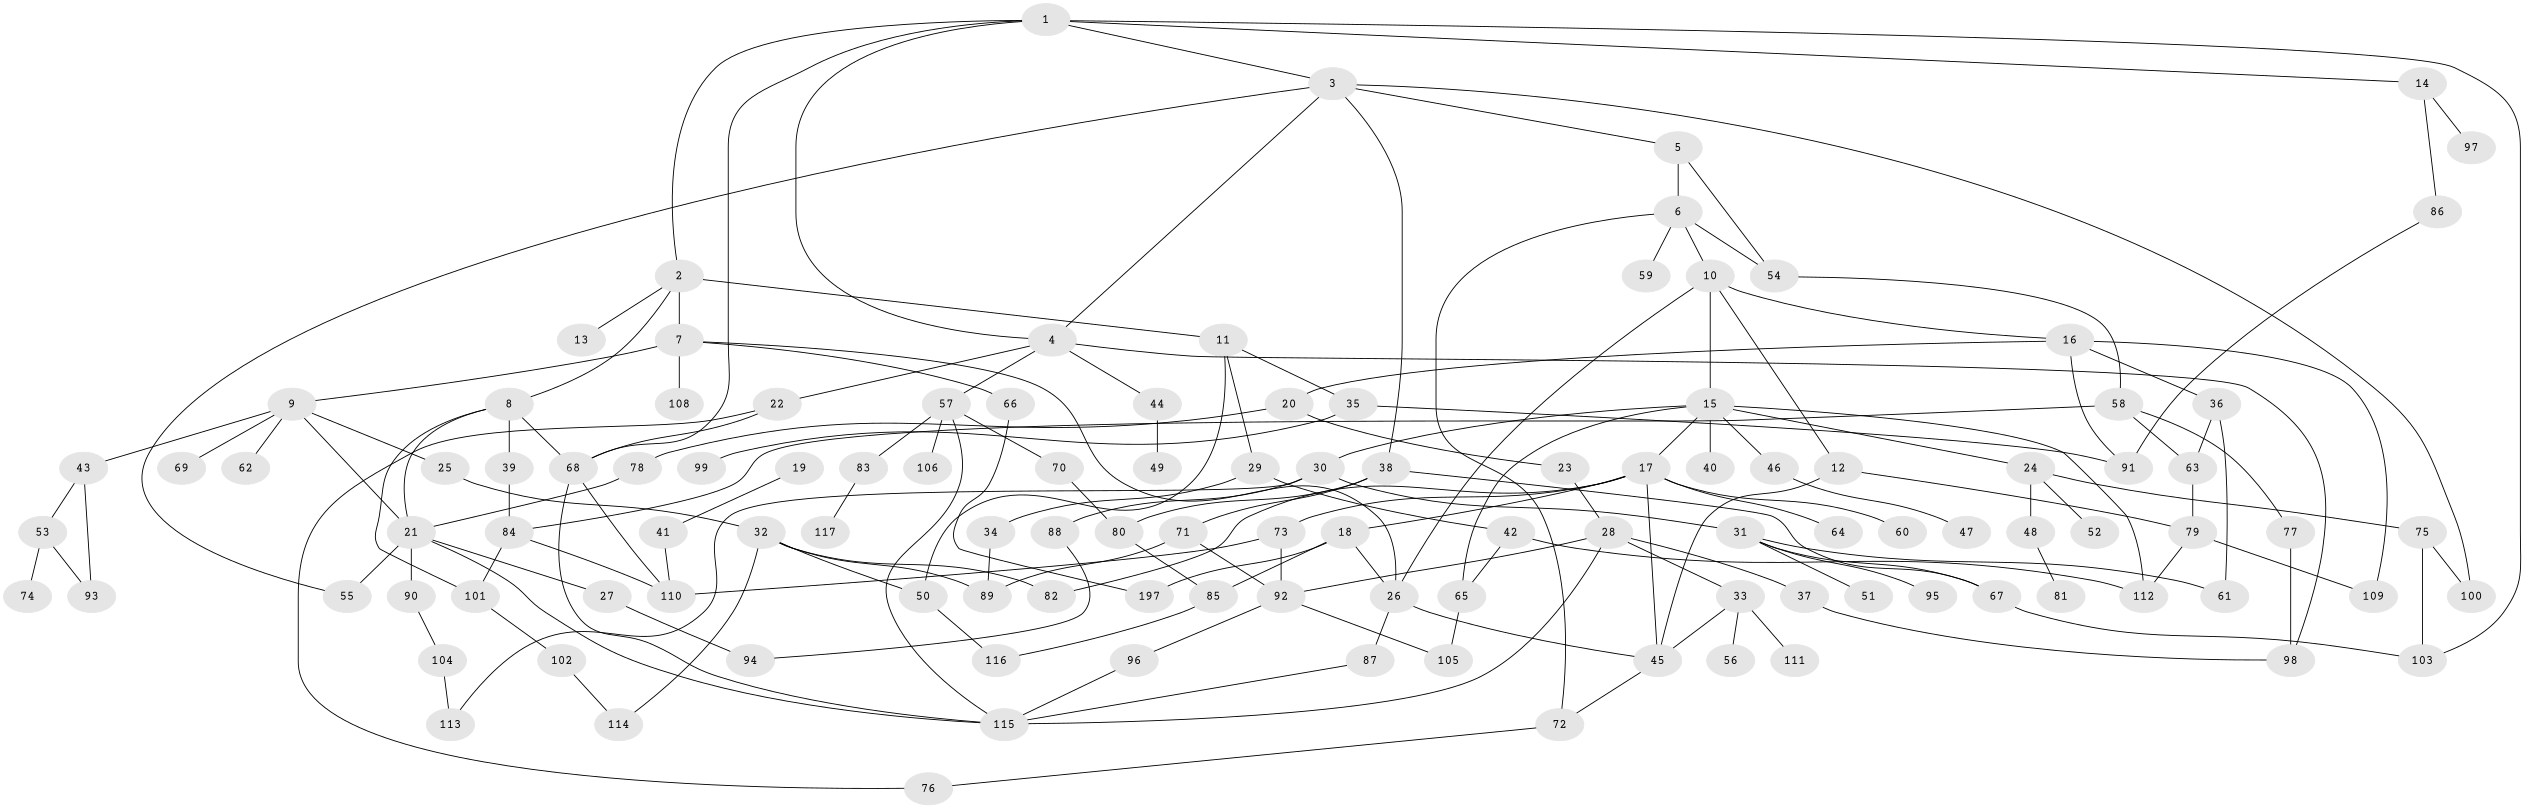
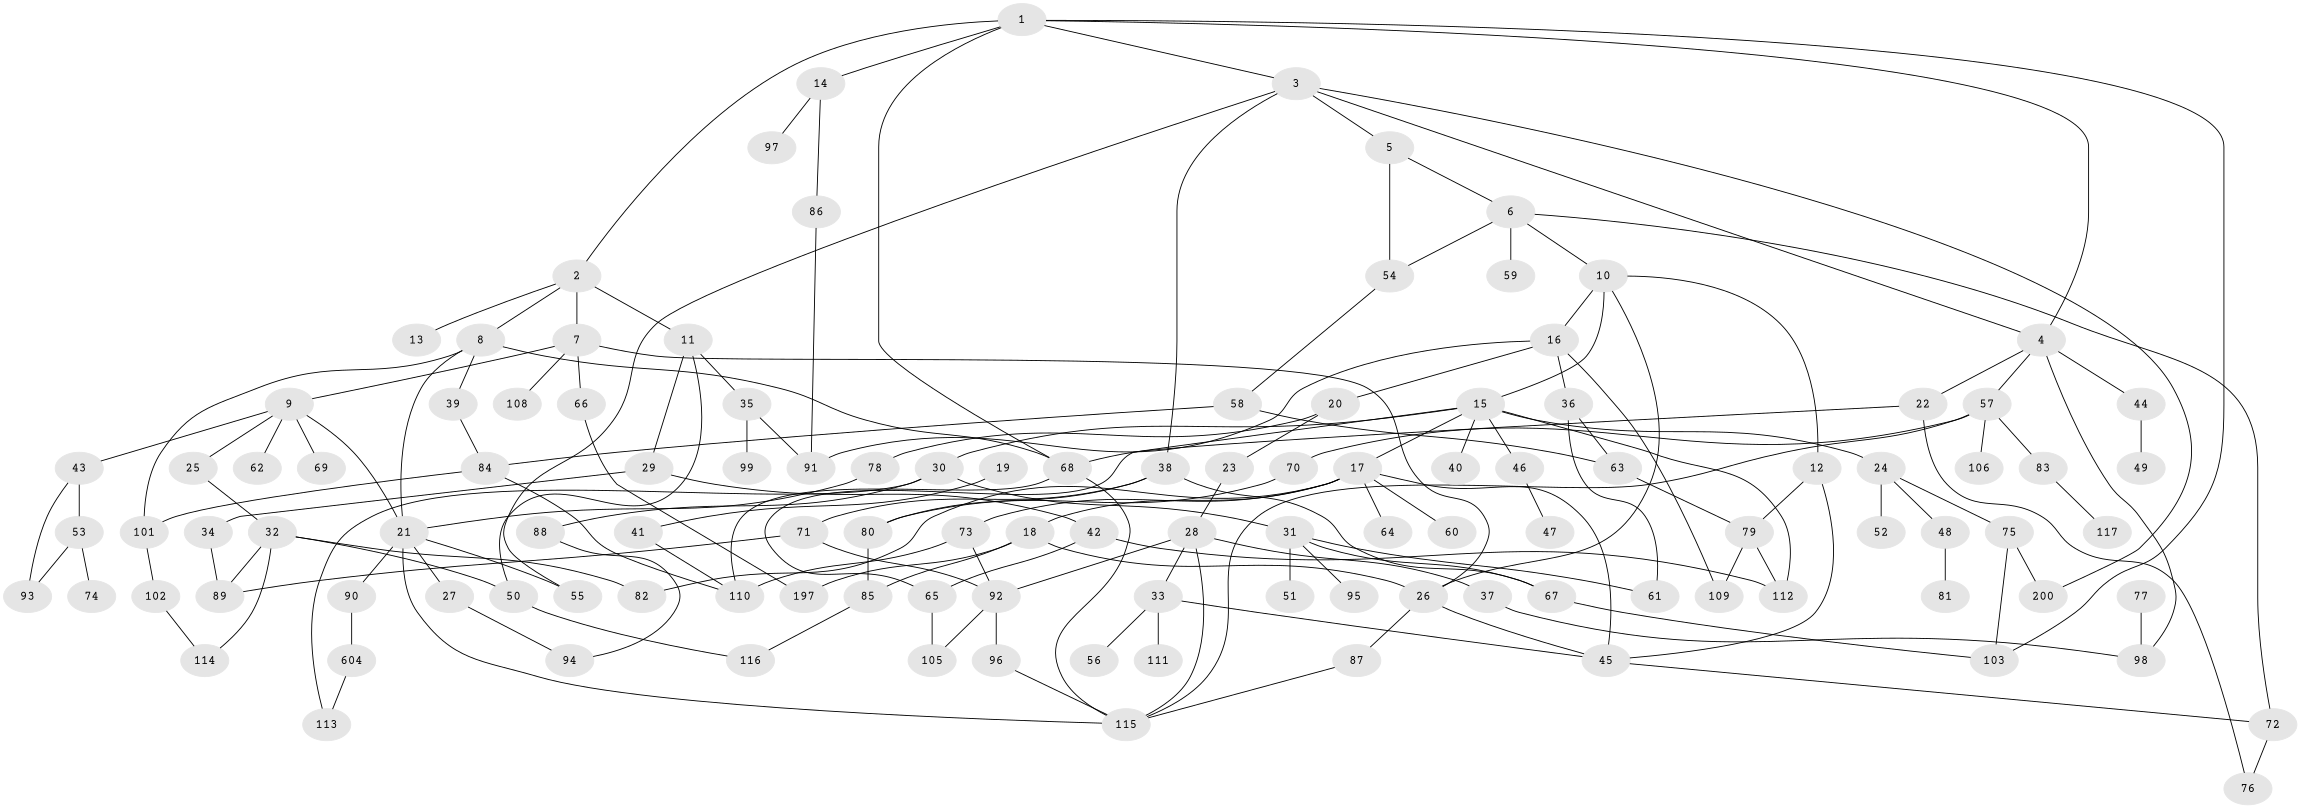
edge "58" -- "77": removed
node "100": label "100" -> "200"
node "104": label "104" -> "604"
